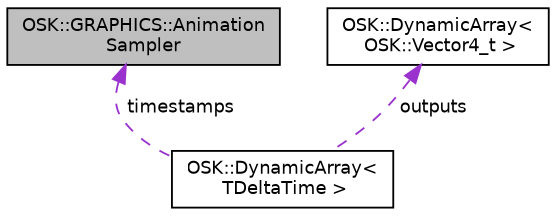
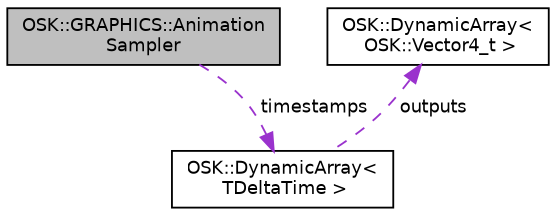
edge "OSK::DynamicArray< TDeltaTime >" -> "OSK::GRAPHICS::Animation Sampler": reversed
